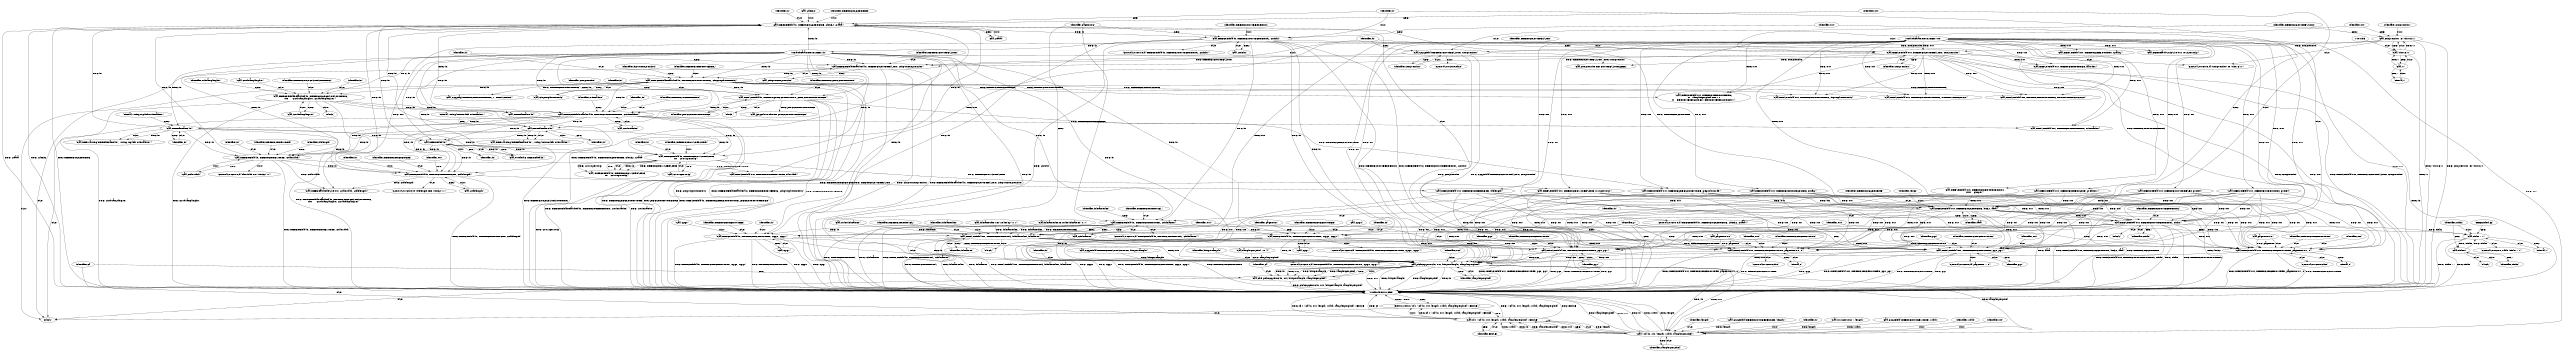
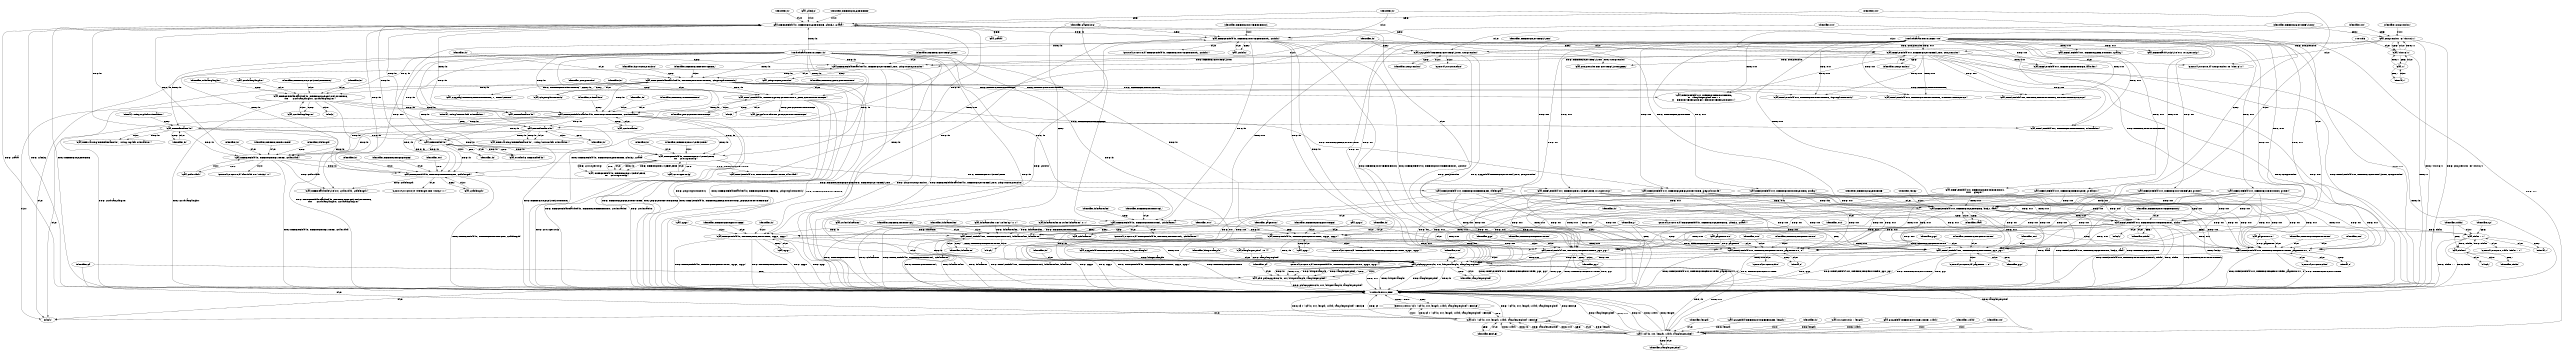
edge "(Call,TIFFGetField(in, TIFFTAG_ICCPROFILE, &len32, &data))" -> "(Call,&data)": removed, label "CFG:"
edge "(Call,&data)" -> "(Call,TIFFGetField(in, TIFFTAG_ICCPROFILE, &len32, &data))": label "AST: " -> "RGB: "
edge "(Call,TIFFGetField(in, TIFFTAG_NUMBEROFINKS, &ninks))" -> "(MethodParameterIn,TIFF* in)": reversed
node "(TIFFIsTiled,cp)": label "(TIFFIsTiled,cp)" -> "(Identifier,cp)"
